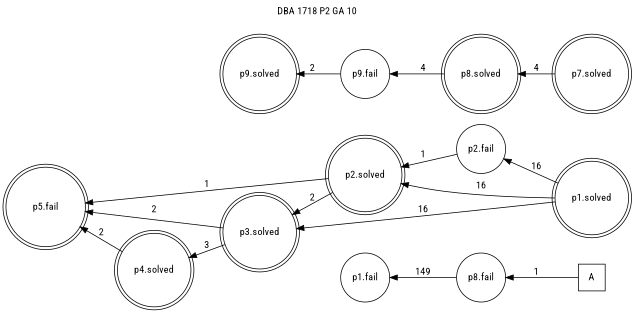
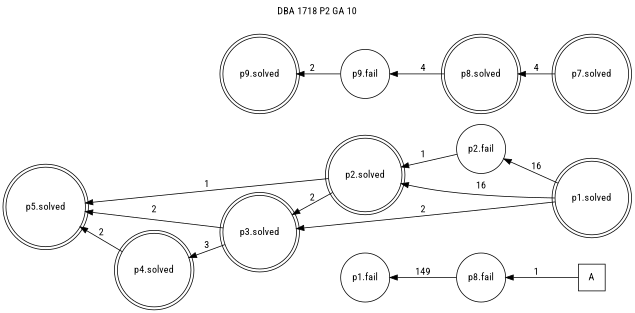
node "p5.fail": label "p5.fail" -> "p5.solved"
edge "p1.solved" -> "p3.solved": label "16" -> "2"
